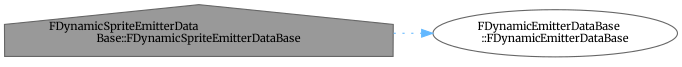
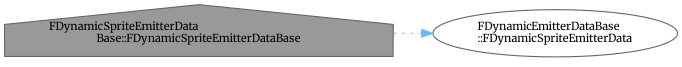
node "FDynamicEmitterDataBase ::FDynamicEmitterDataBase": label "FDynamicEmitterDataBase ::FDynamicEmitterDataBase" -> "FDynamicEmitterDataBase ::FDynamicSpriteEmitterData"
